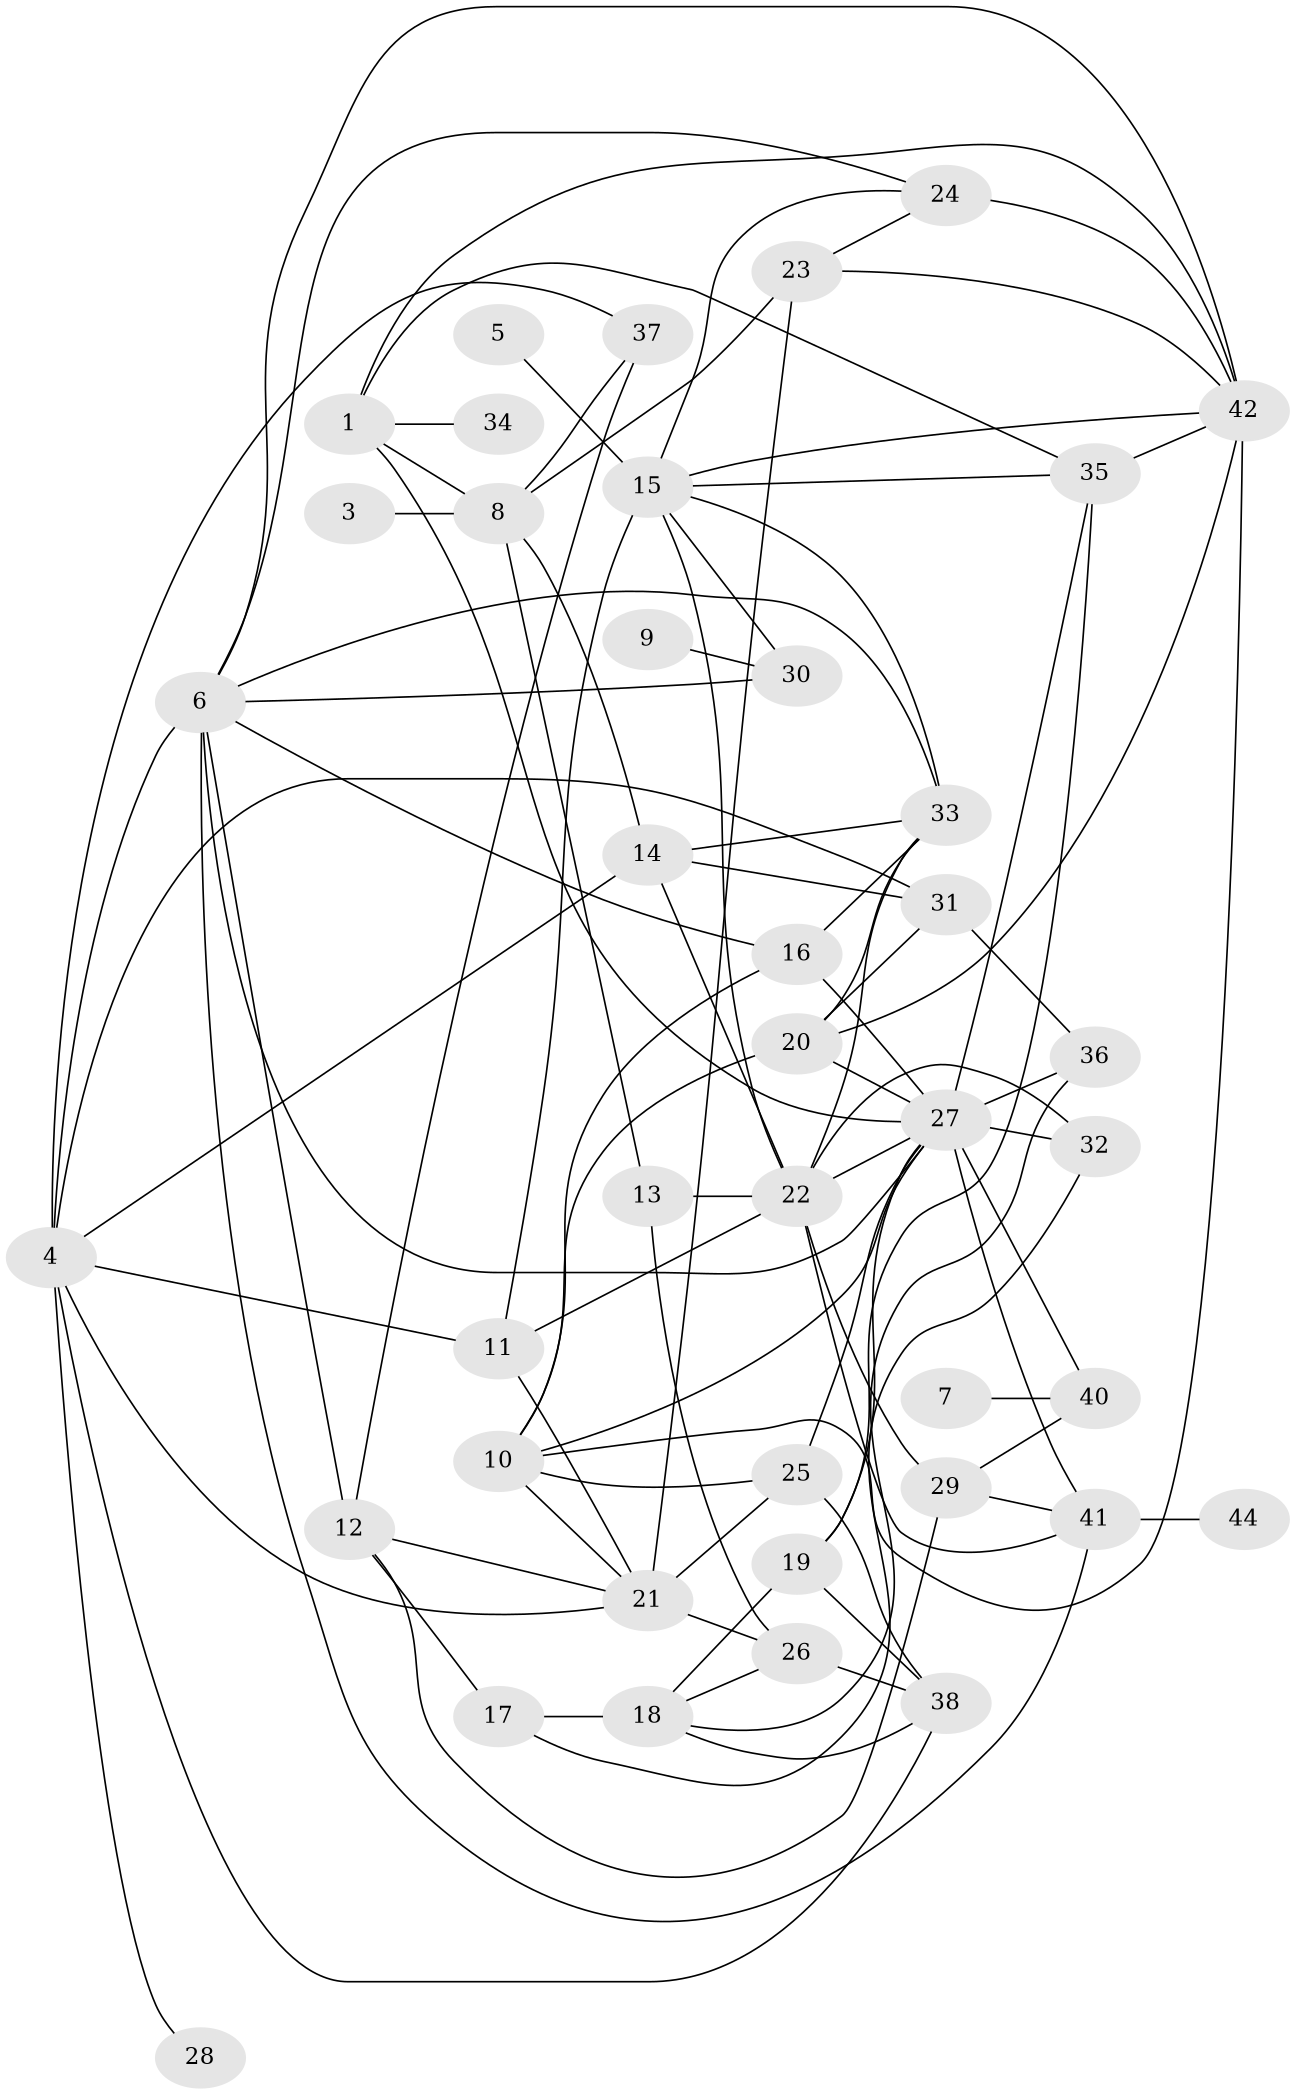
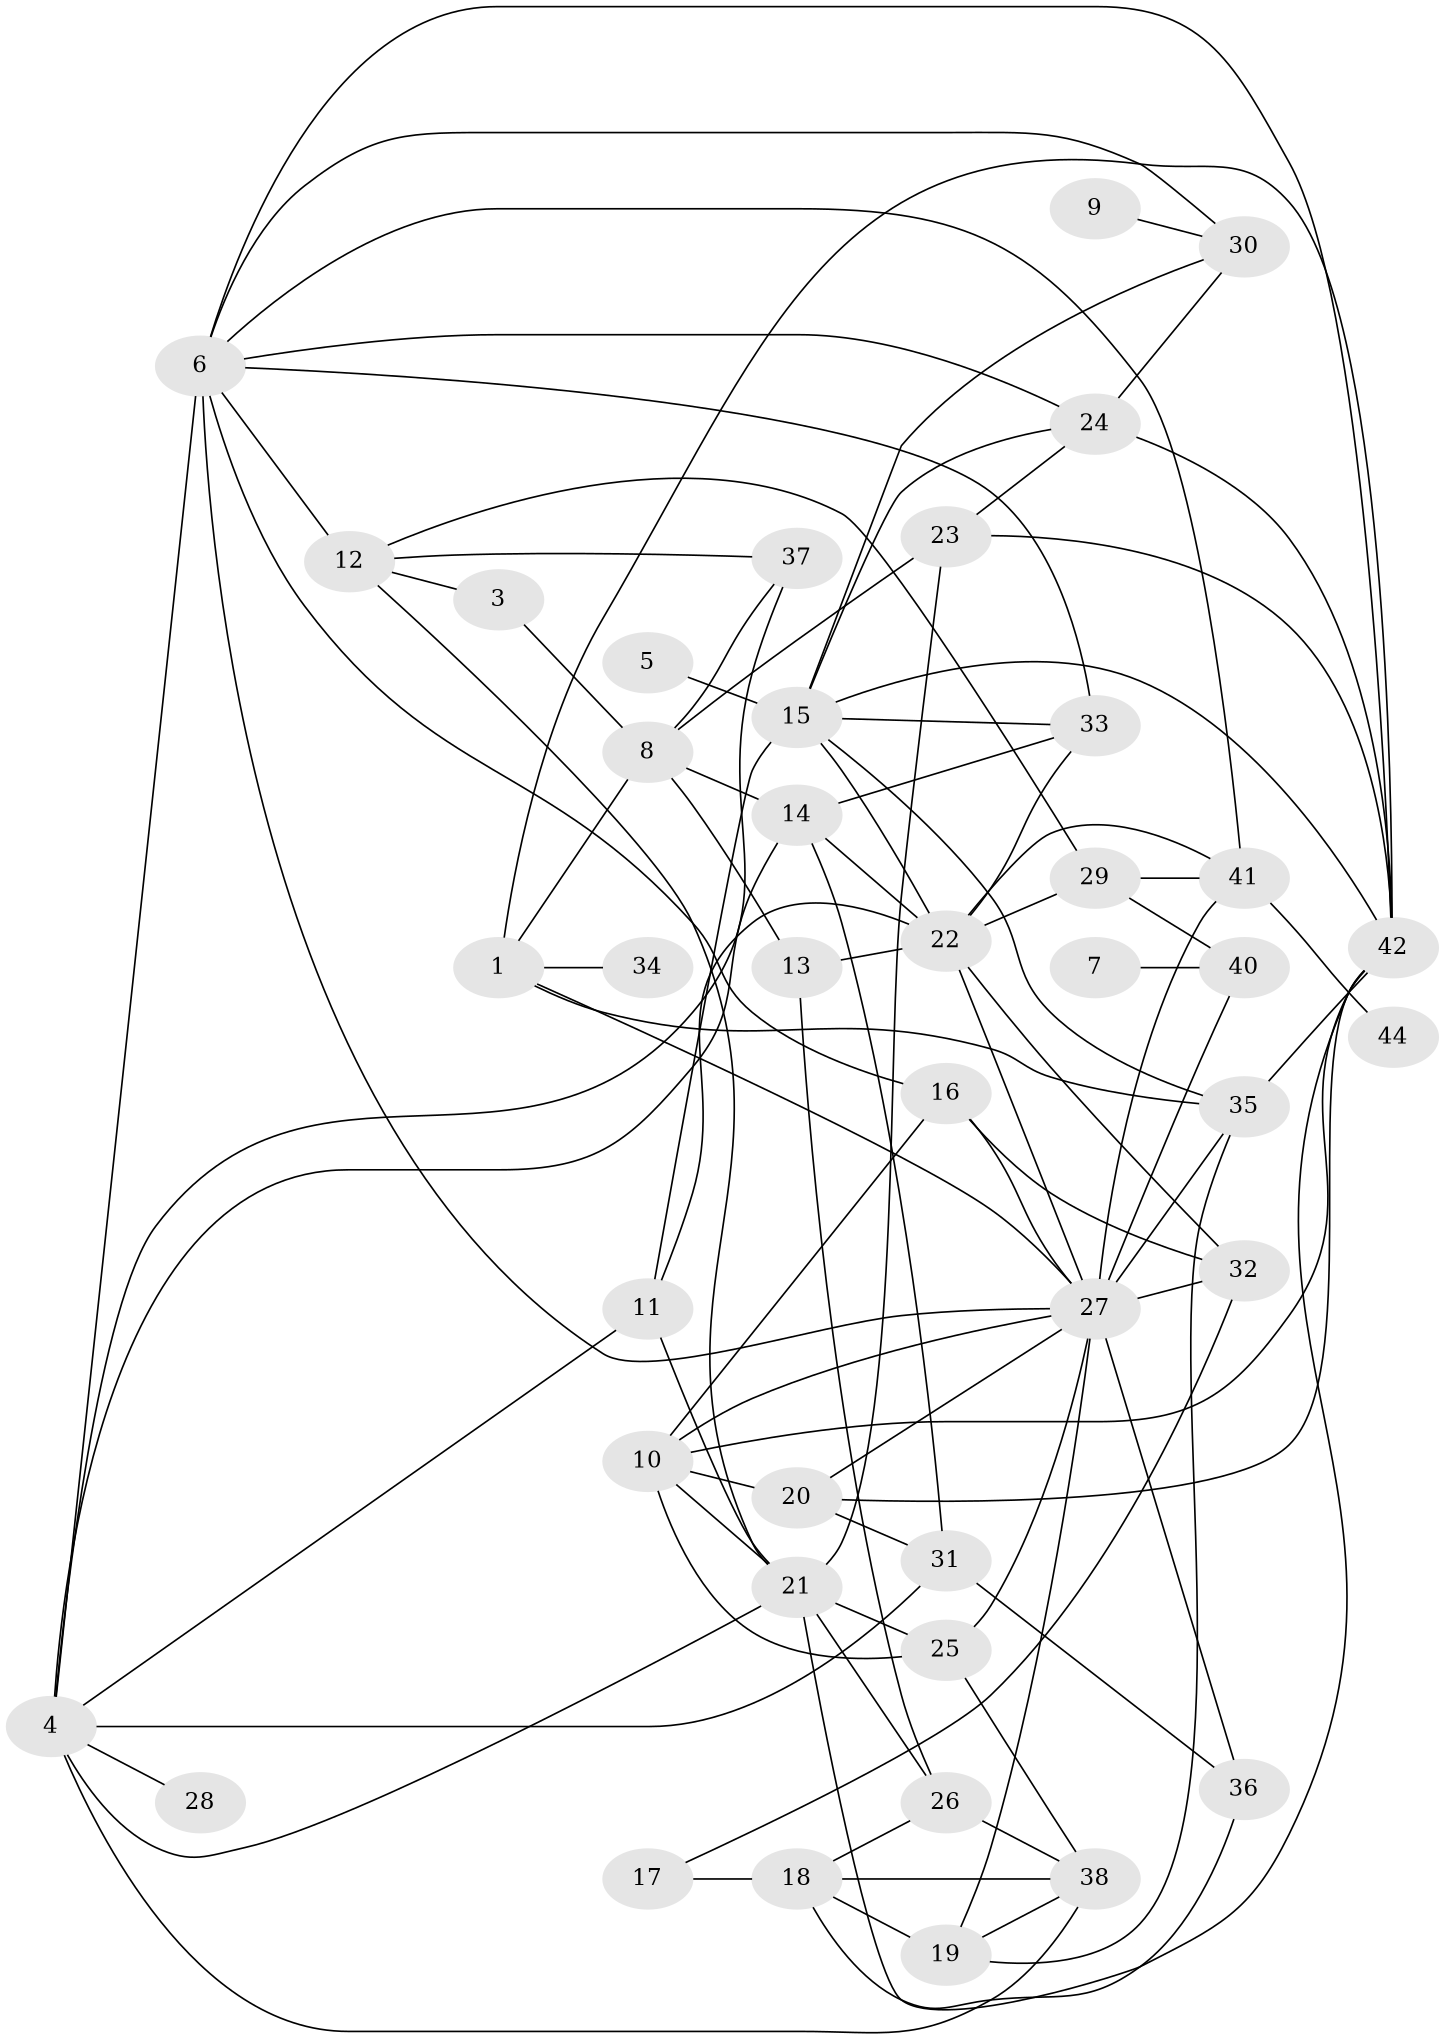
edge "30" -- "24": added
edge "33" -- "16": now "32" -- "16"
edge "33" -- "20": removed
edge "12" -- "17": now "12" -- "3"
edge "42" -- "21": added
